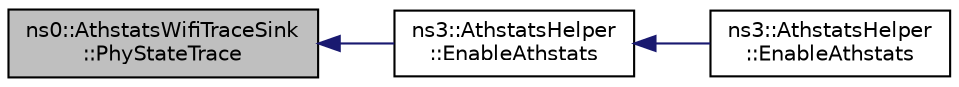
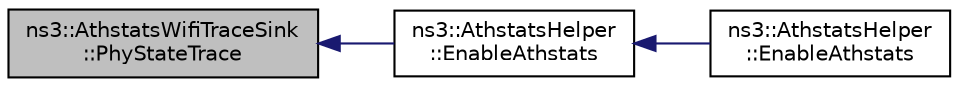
node "ns0::AthstatsWifiTraceSink ::PhyStateTrace": label "ns0::AthstatsWifiTraceSink ::PhyStateTrace" -> "ns3::AthstatsWifiTraceSink ::PhyStateTrace"
